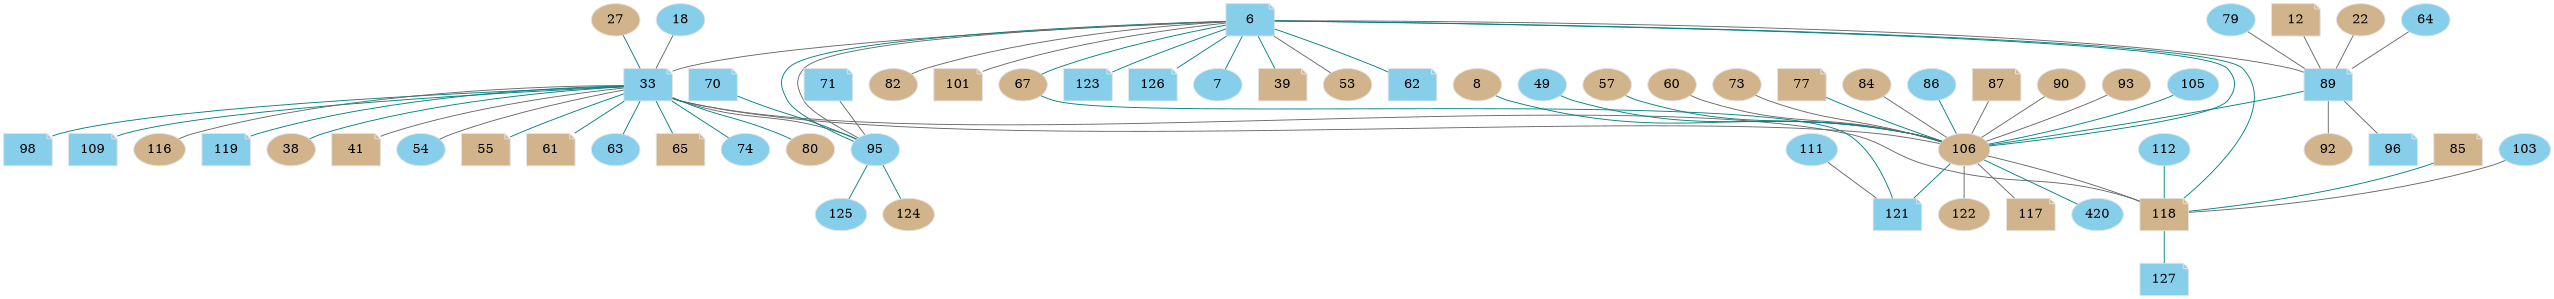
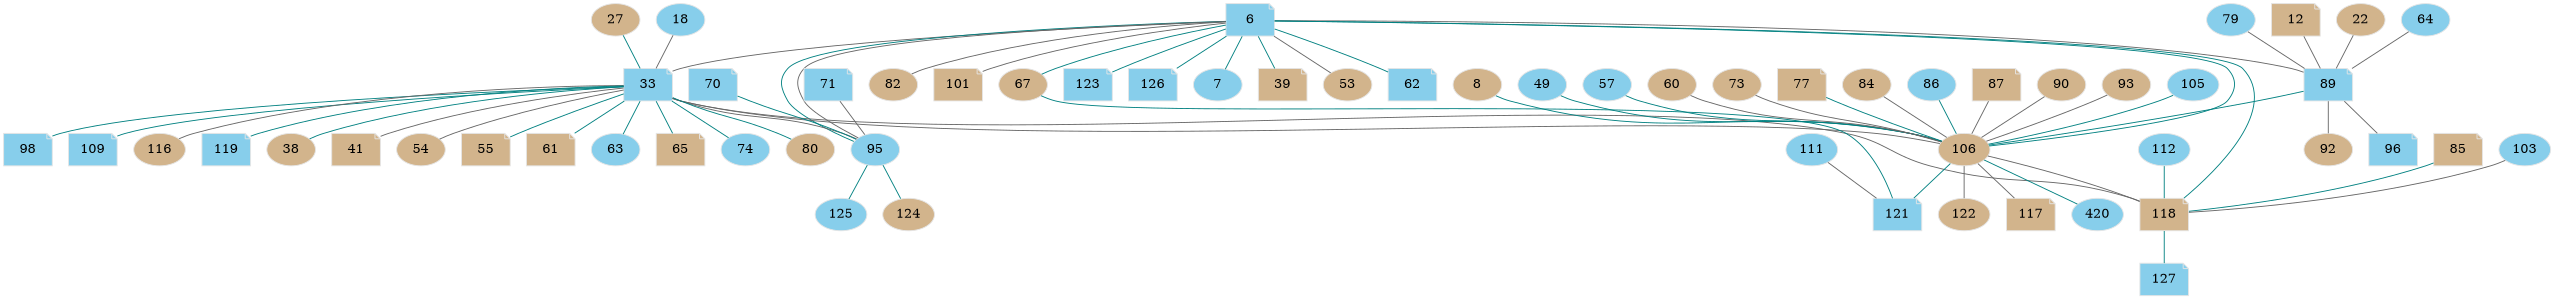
node "57": fillcolor tan -> skyblue
node "54": fillcolor skyblue -> tan
